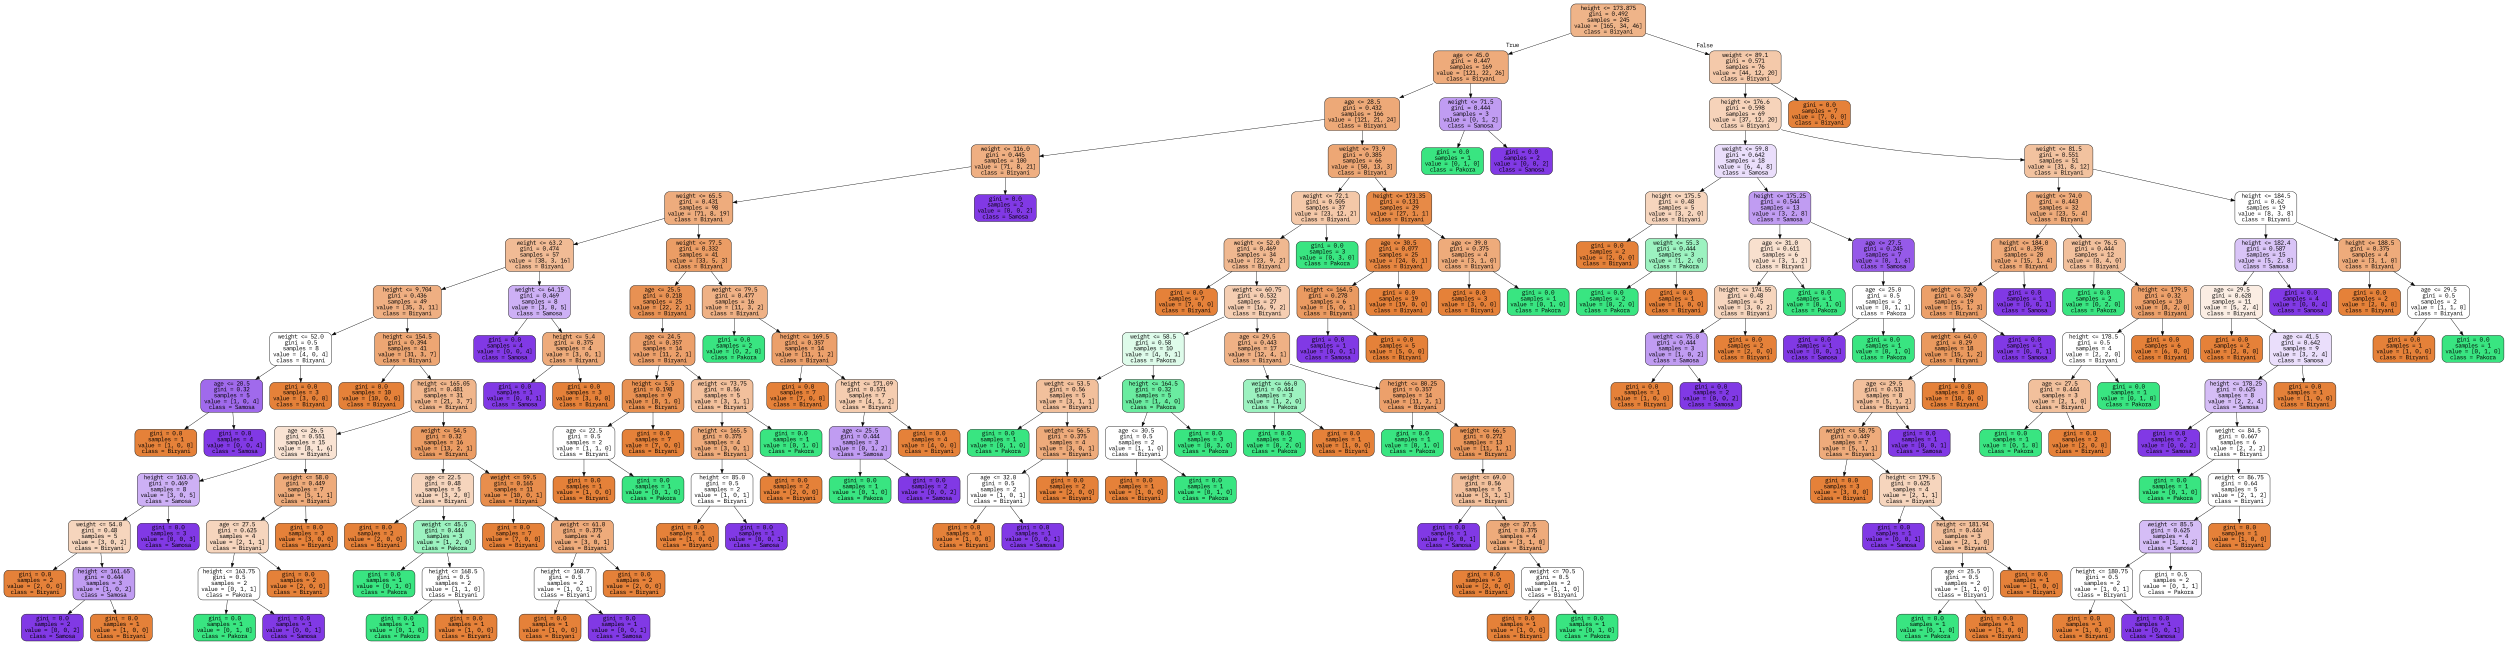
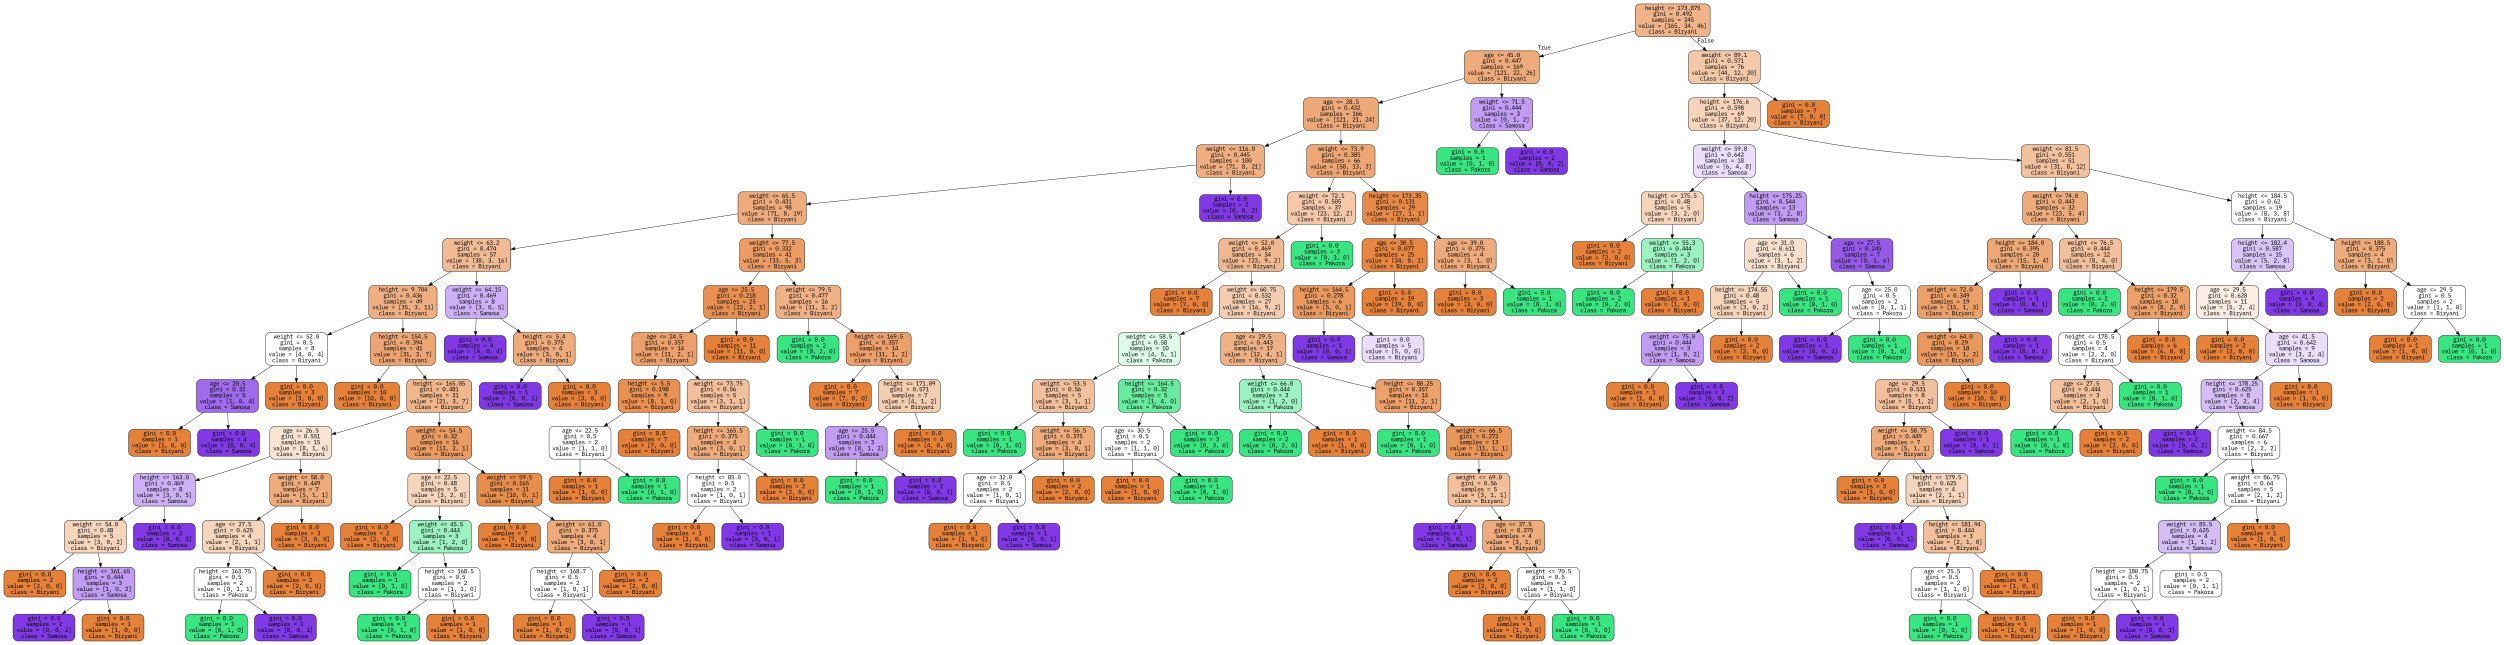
node "gini = 0.0 samples = 11 value = [11, 0, 0] class = Biryani": added
node "gini = 0.0 samples = 5 value = [5, 0, 0] class = Biryani": fillcolor #e58139 -> #eadefb
node "gini = 0.0 samples = 3 value = [0, 0, 3] class = Samosa": label "gini = 0.0 samples = 3 value = [0, 0, 3] class = Samosa" -> "gini = 0.0 samples = 2 value = [0, 0, 3] class = Samosa"
